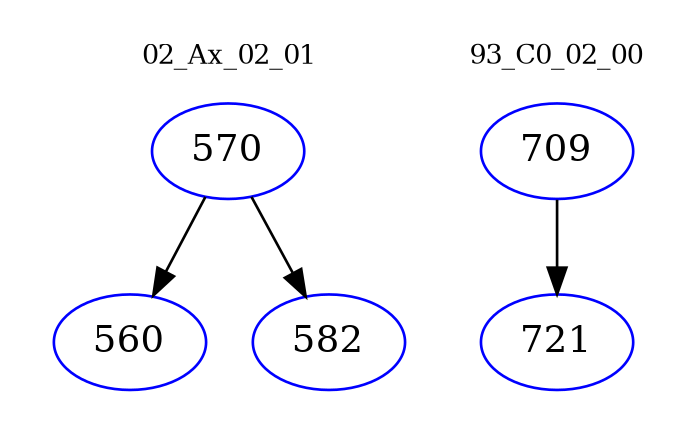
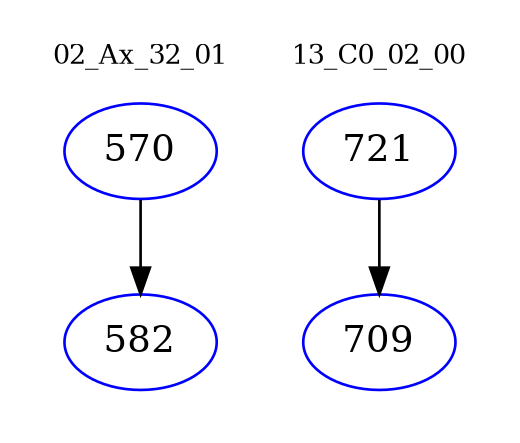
cluster "02_Ax_02_01": label "02_Ax_02_01" -> "02_Ax_32_01"
cluster "93_C0_02_00": label "93_C0_02_00" -> "13_C0_02_00"
edge "709" -> "721": reversed
node "560": removed
